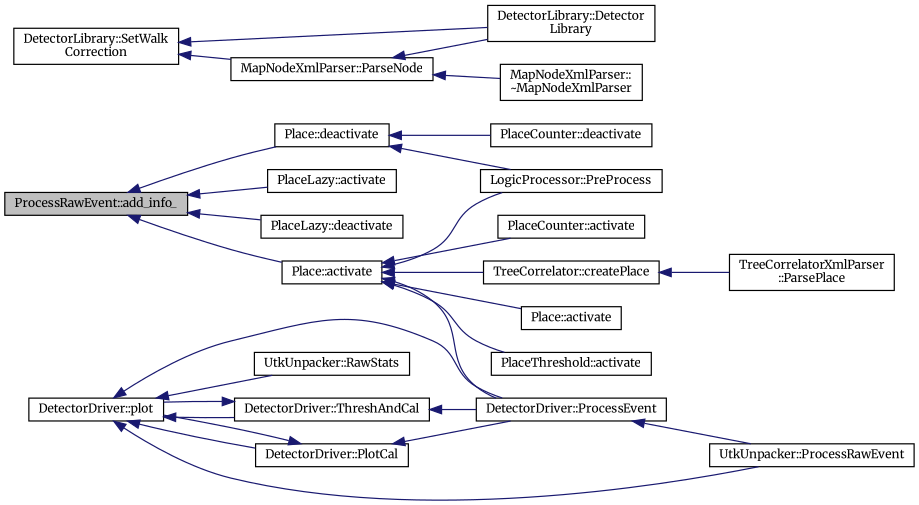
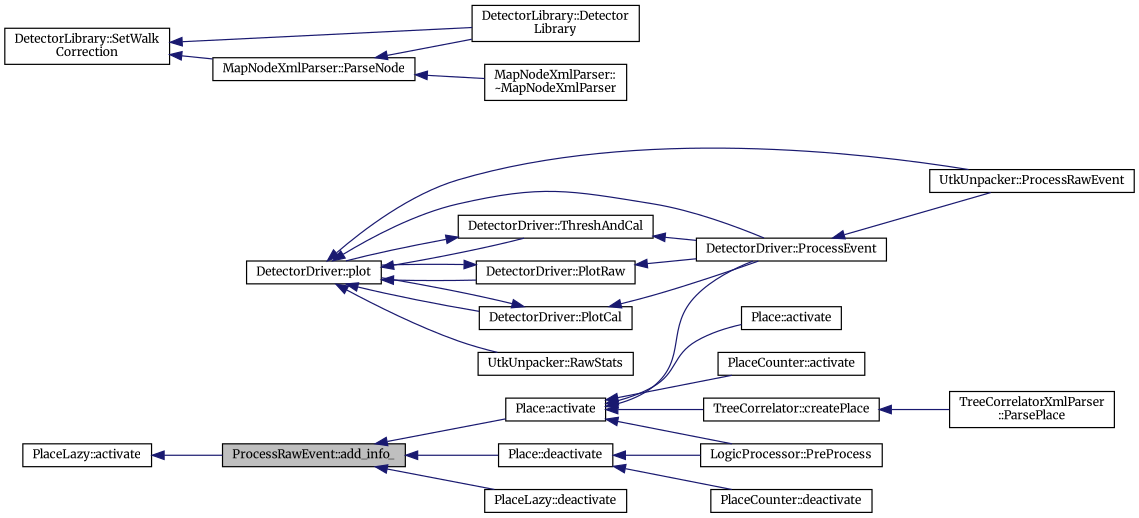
edge "PlaceLazy::activate" -> "ProcessRawEvent::add_info_": reversed
node "DetectorDriver::PlotRaw": added
node "PlaceThreshold::activate": removed
